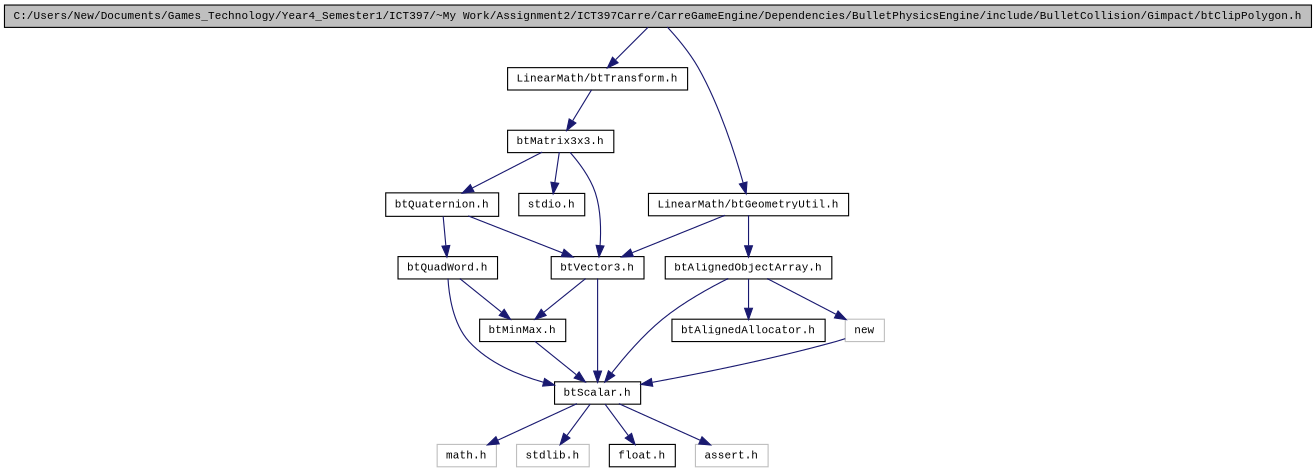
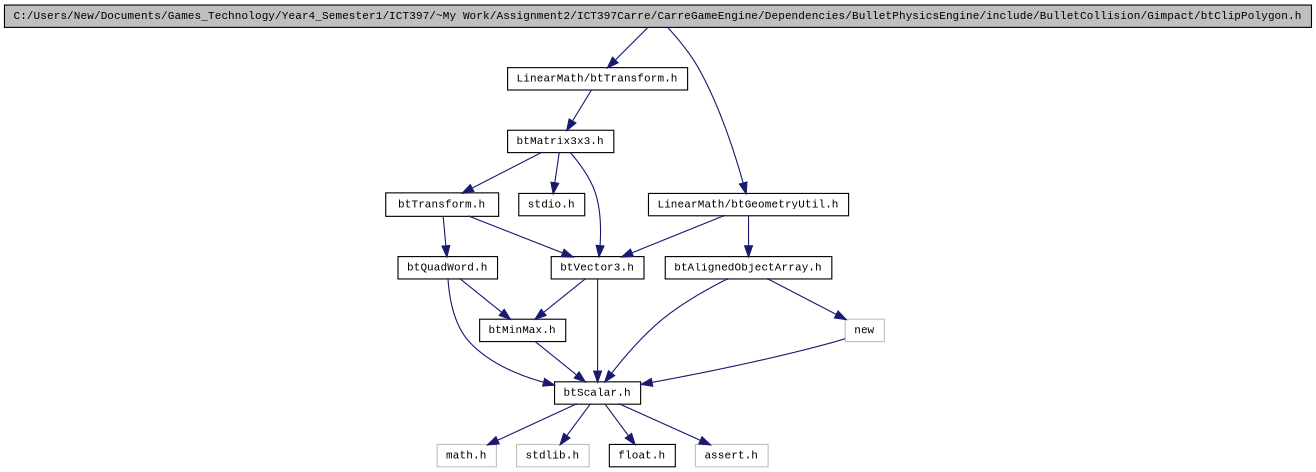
node "btQuaternion.h": label "btQuaternion.h" -> "btTransform.h"
node "btAlignedAllocator.h": removed
